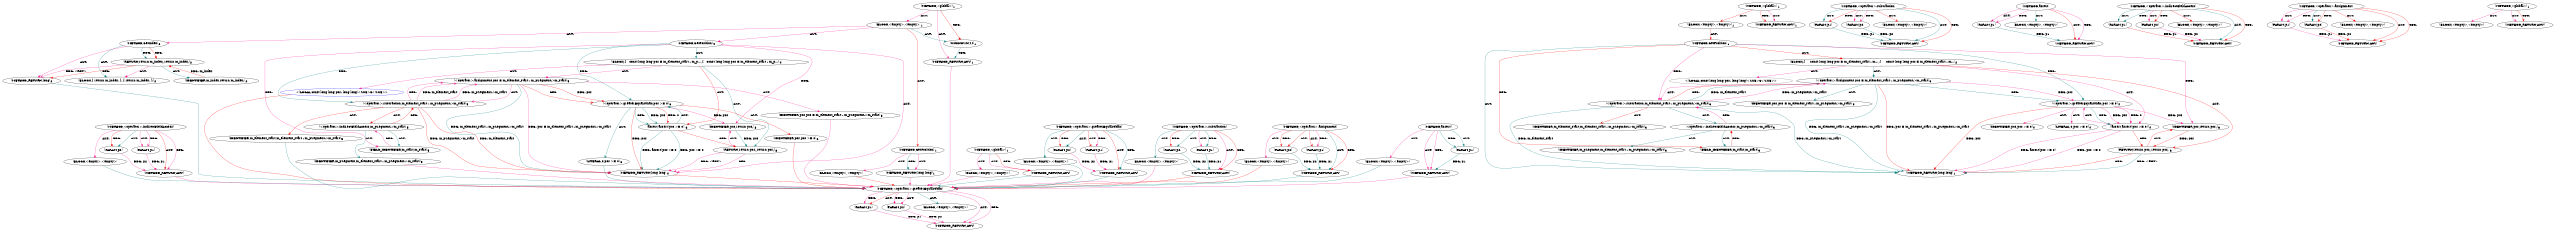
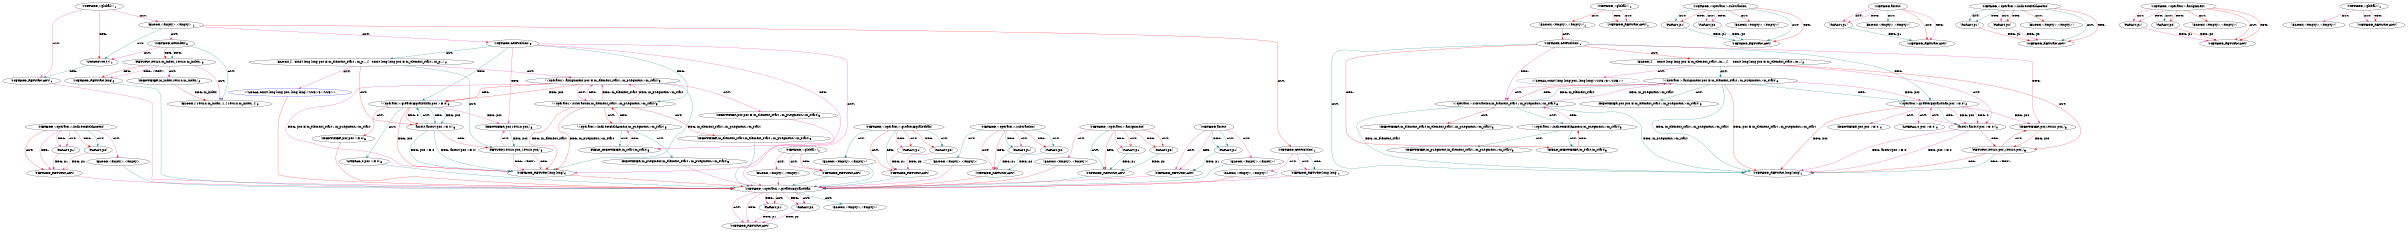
edge "(METHOD,GetIndex)" -> "(METHOD_RETURN,long)": now "(METHOD,GetIndex)" -> "(UNKNOWN,t,t)"
edge "(IDENTIFIER,m_index,return m_index;)" -> "(RETURN,return m_index;,return m_index;)": now "(IDENTIFIER,m_index,return m_index;)" -> "(BLOCK,{ return m_index; },{ return m_index; })"
edge "(RETURN,return m_index;,return m_index;)" -> "(IDENTIFIER,m_index,return m_index;)": color teal -> deeppink
